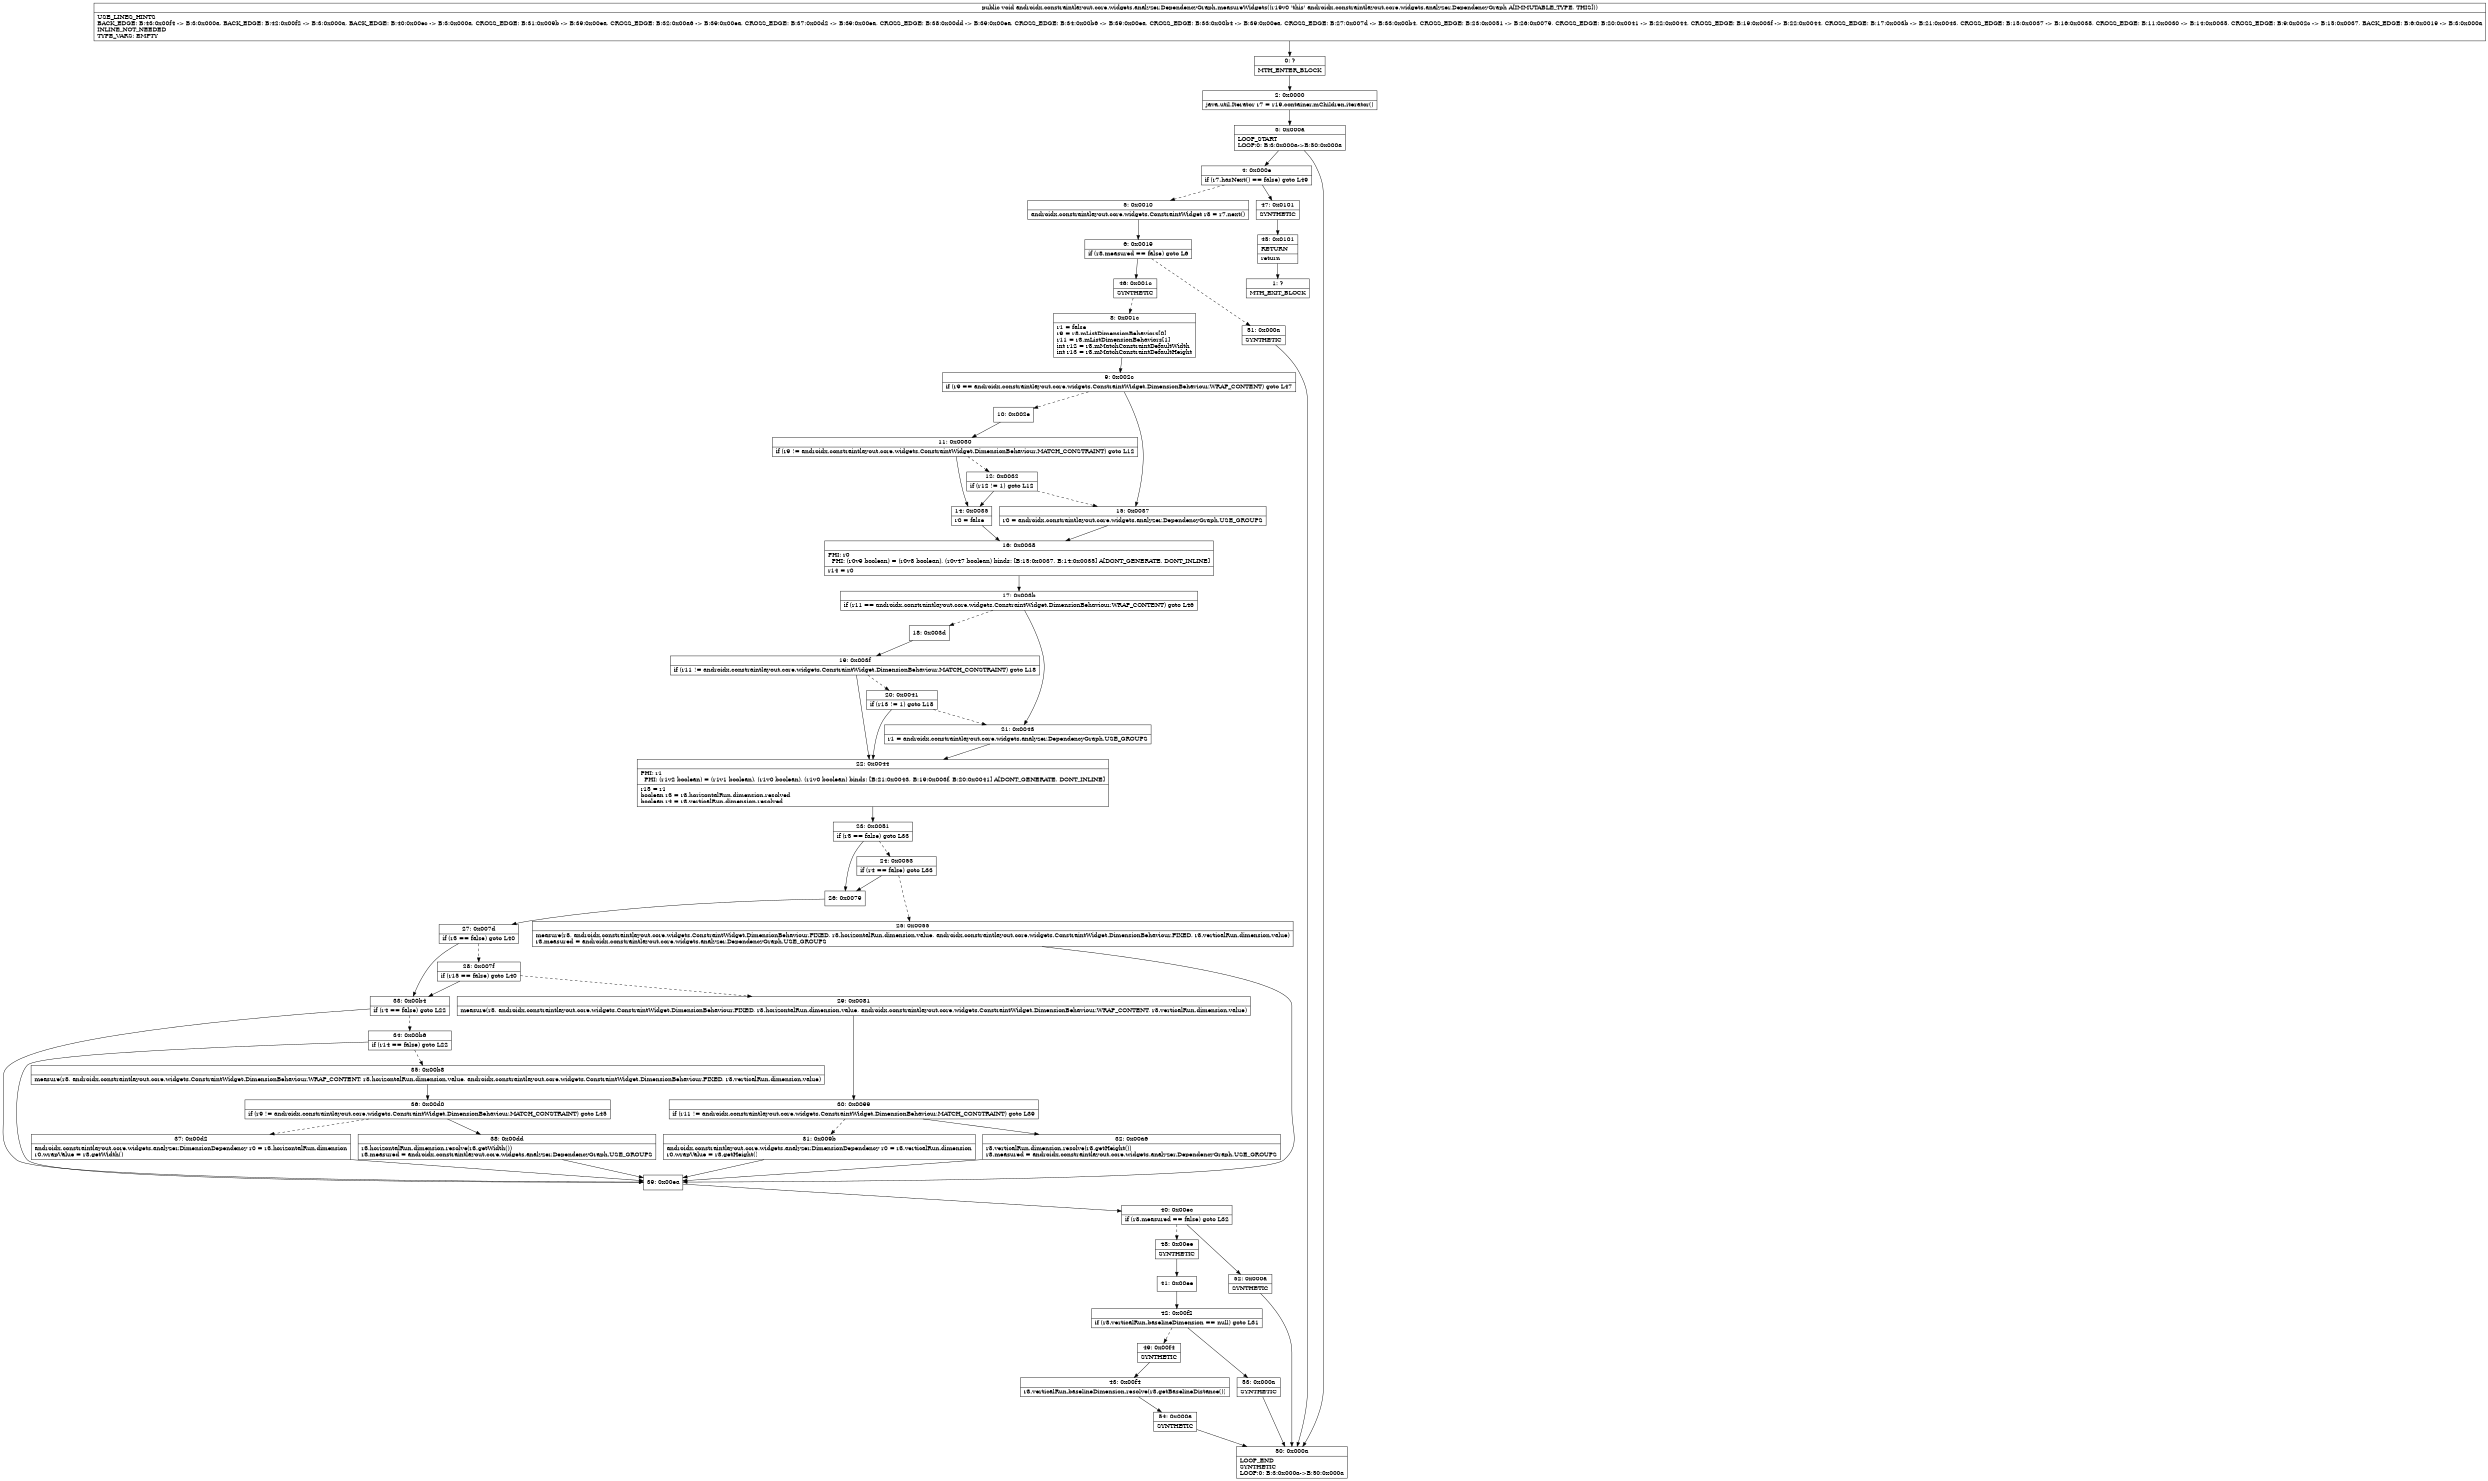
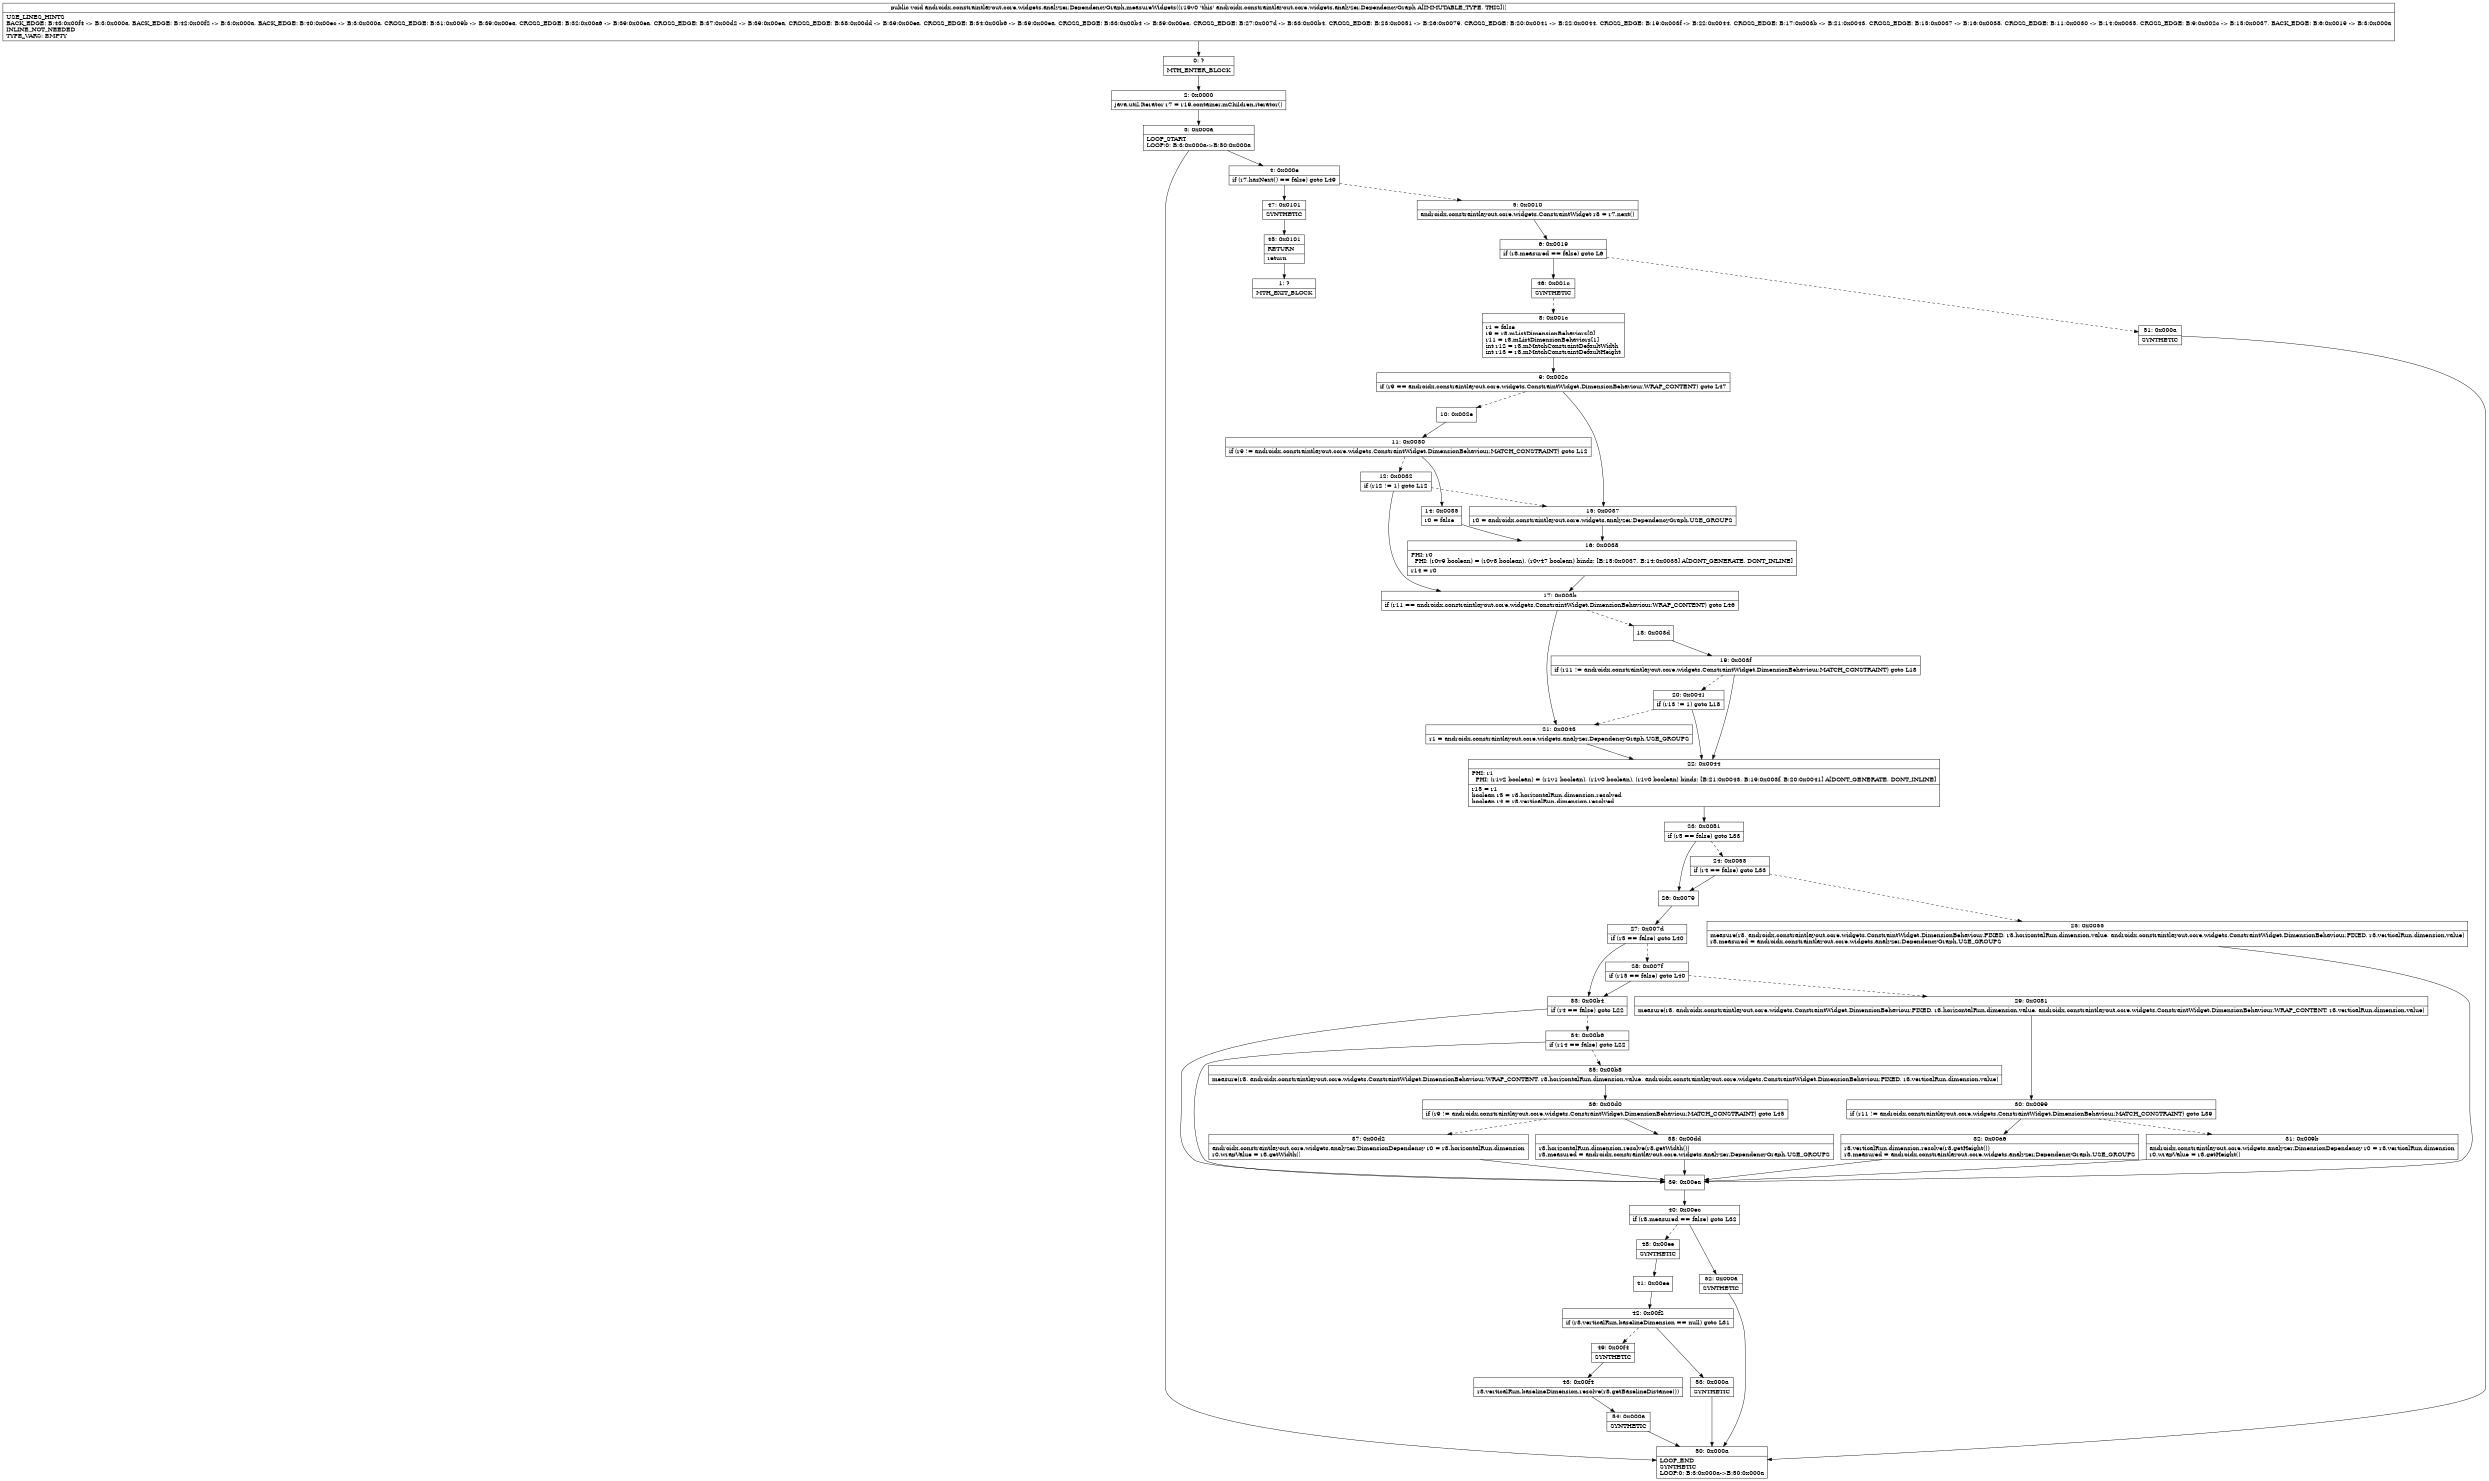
edge "12: 0x0032" -> "14: 0x0035": now "12: 0x0032" -> "17: 0x003b"
